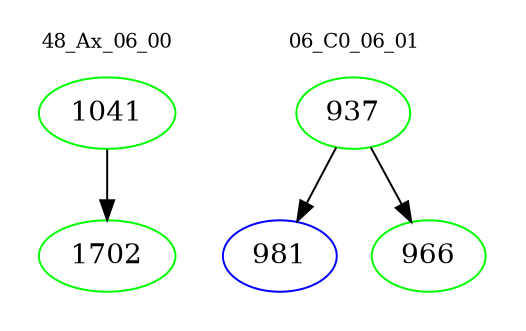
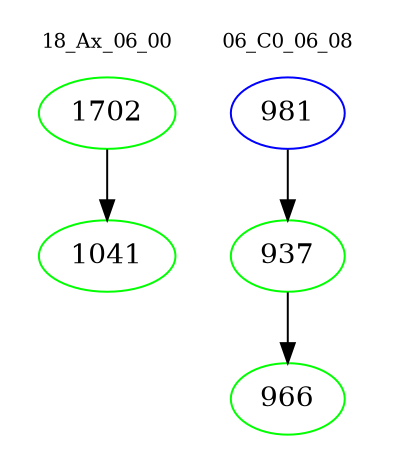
cluster "48_Ax_06_00": label "48_Ax_06_00" -> "18_Ax_06_00"
cluster "06_C0_06_01": label "06_C0_06_01" -> "06_C0_06_08"
edge "1041" -> "1702": reversed
edge "937" -> "981": reversed
